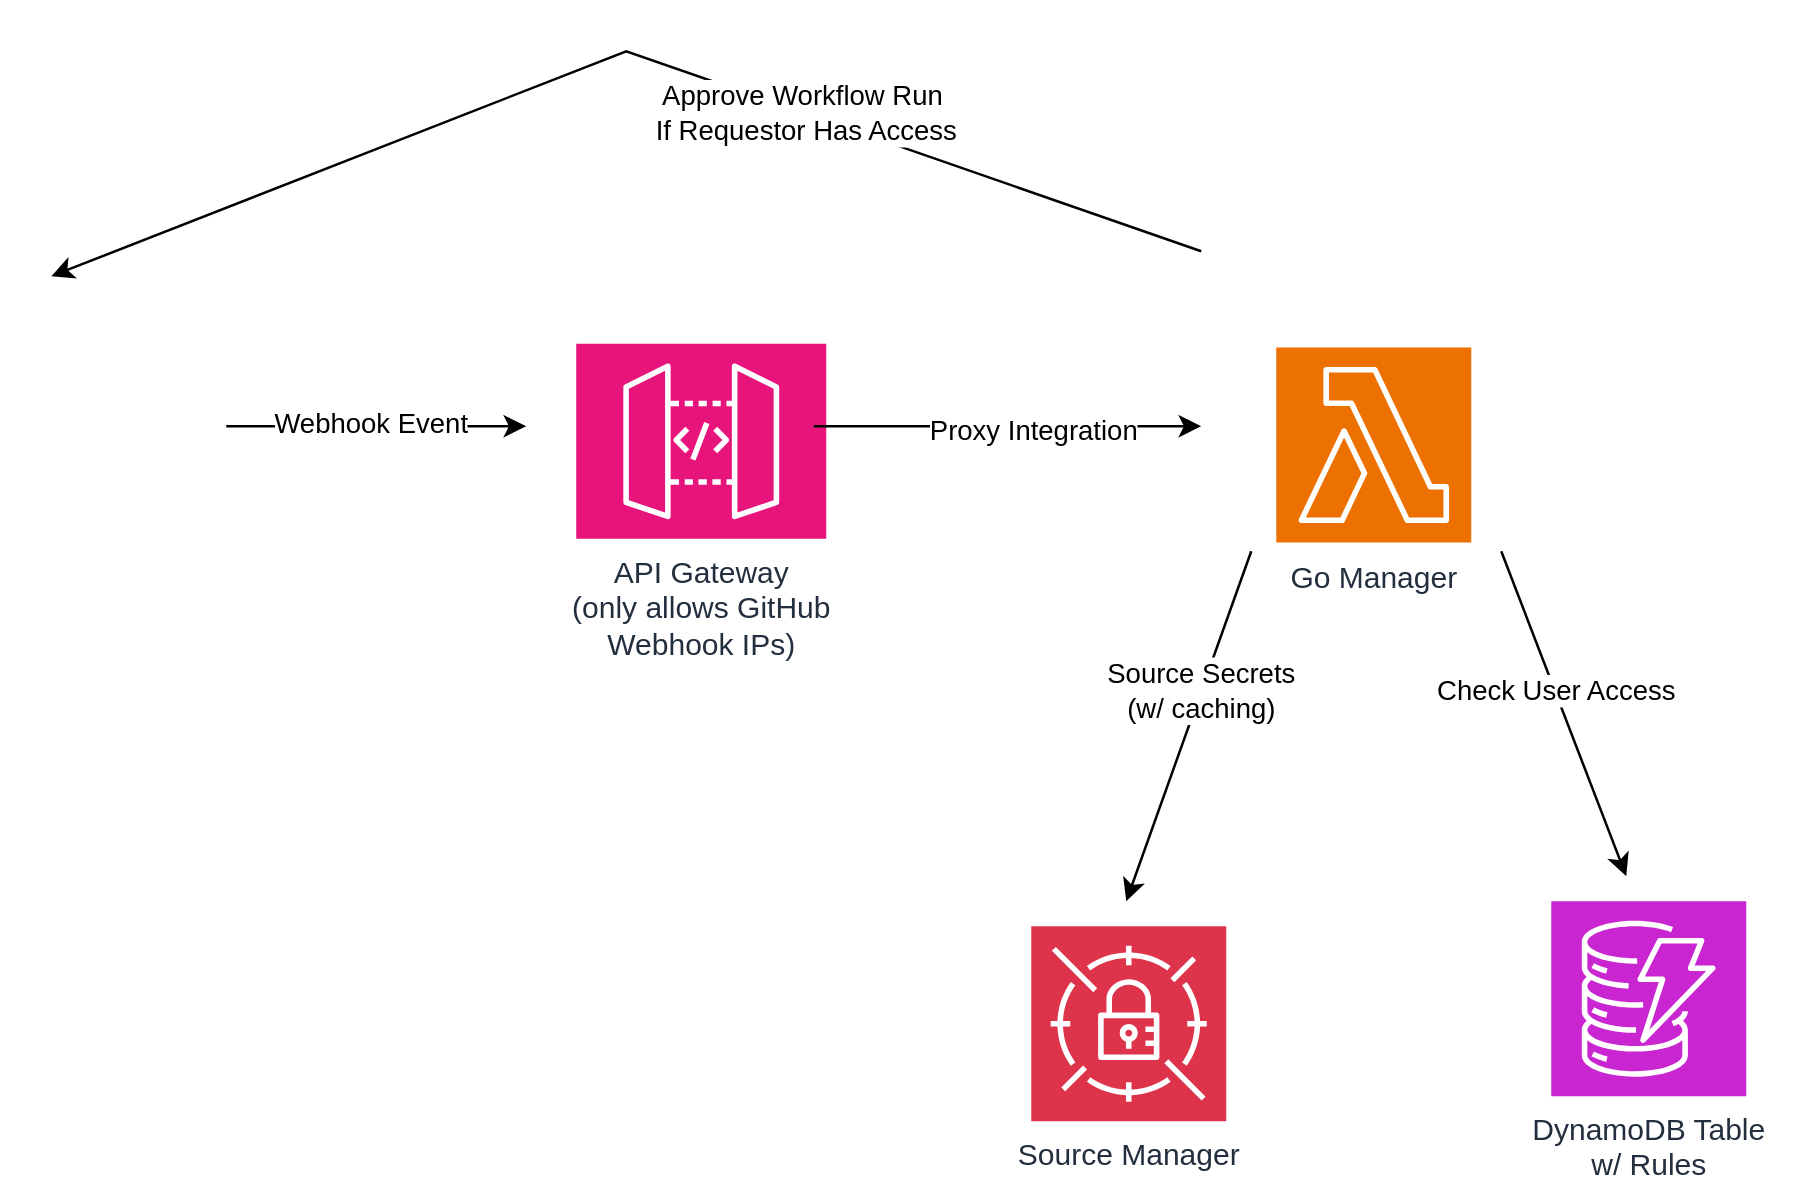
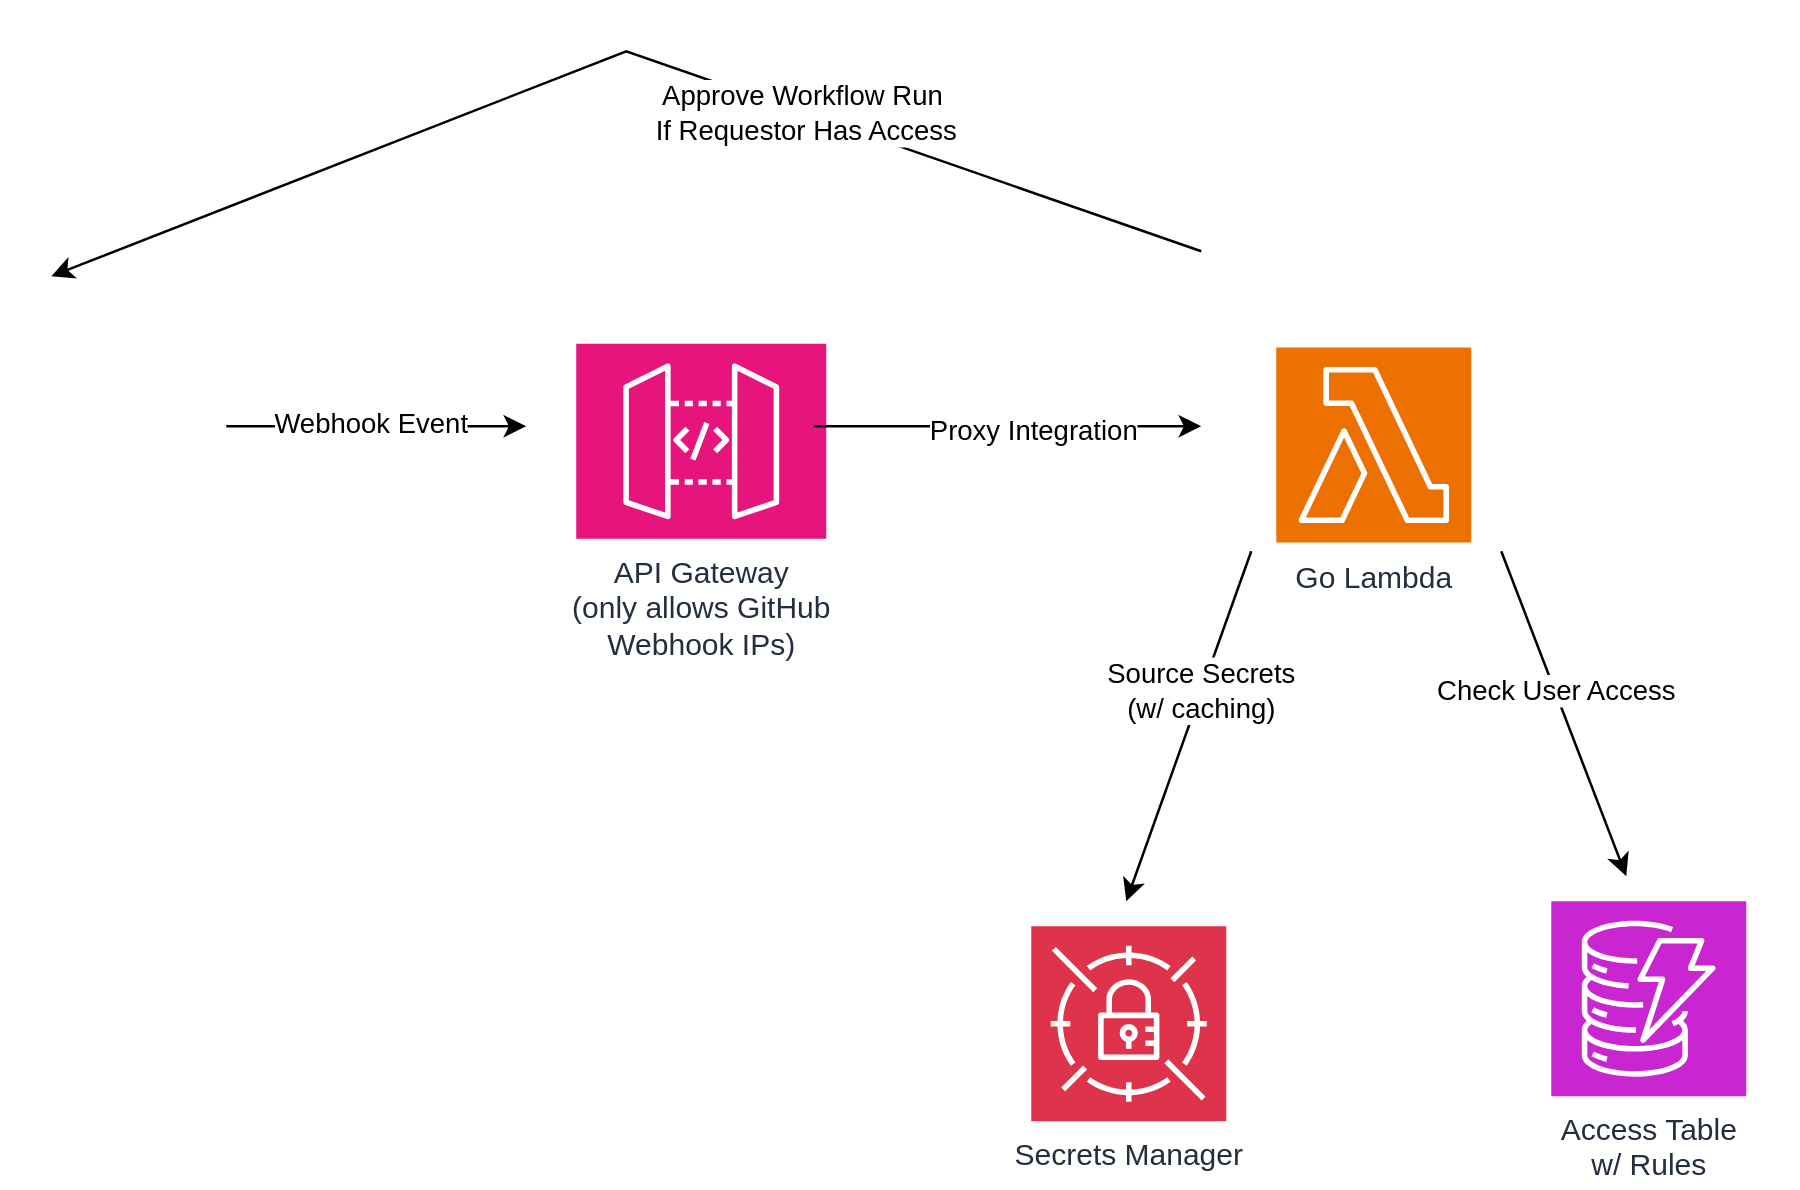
node "Go Manager": label "Go Manager" -> "Go Lambda"
node "DynamoDB Table w/ Rules": label "DynamoDB Table w/ Rules" -> "Access Table w/ Rules"
node "Source Manager": label "Source Manager" -> "Secrets Manager"
